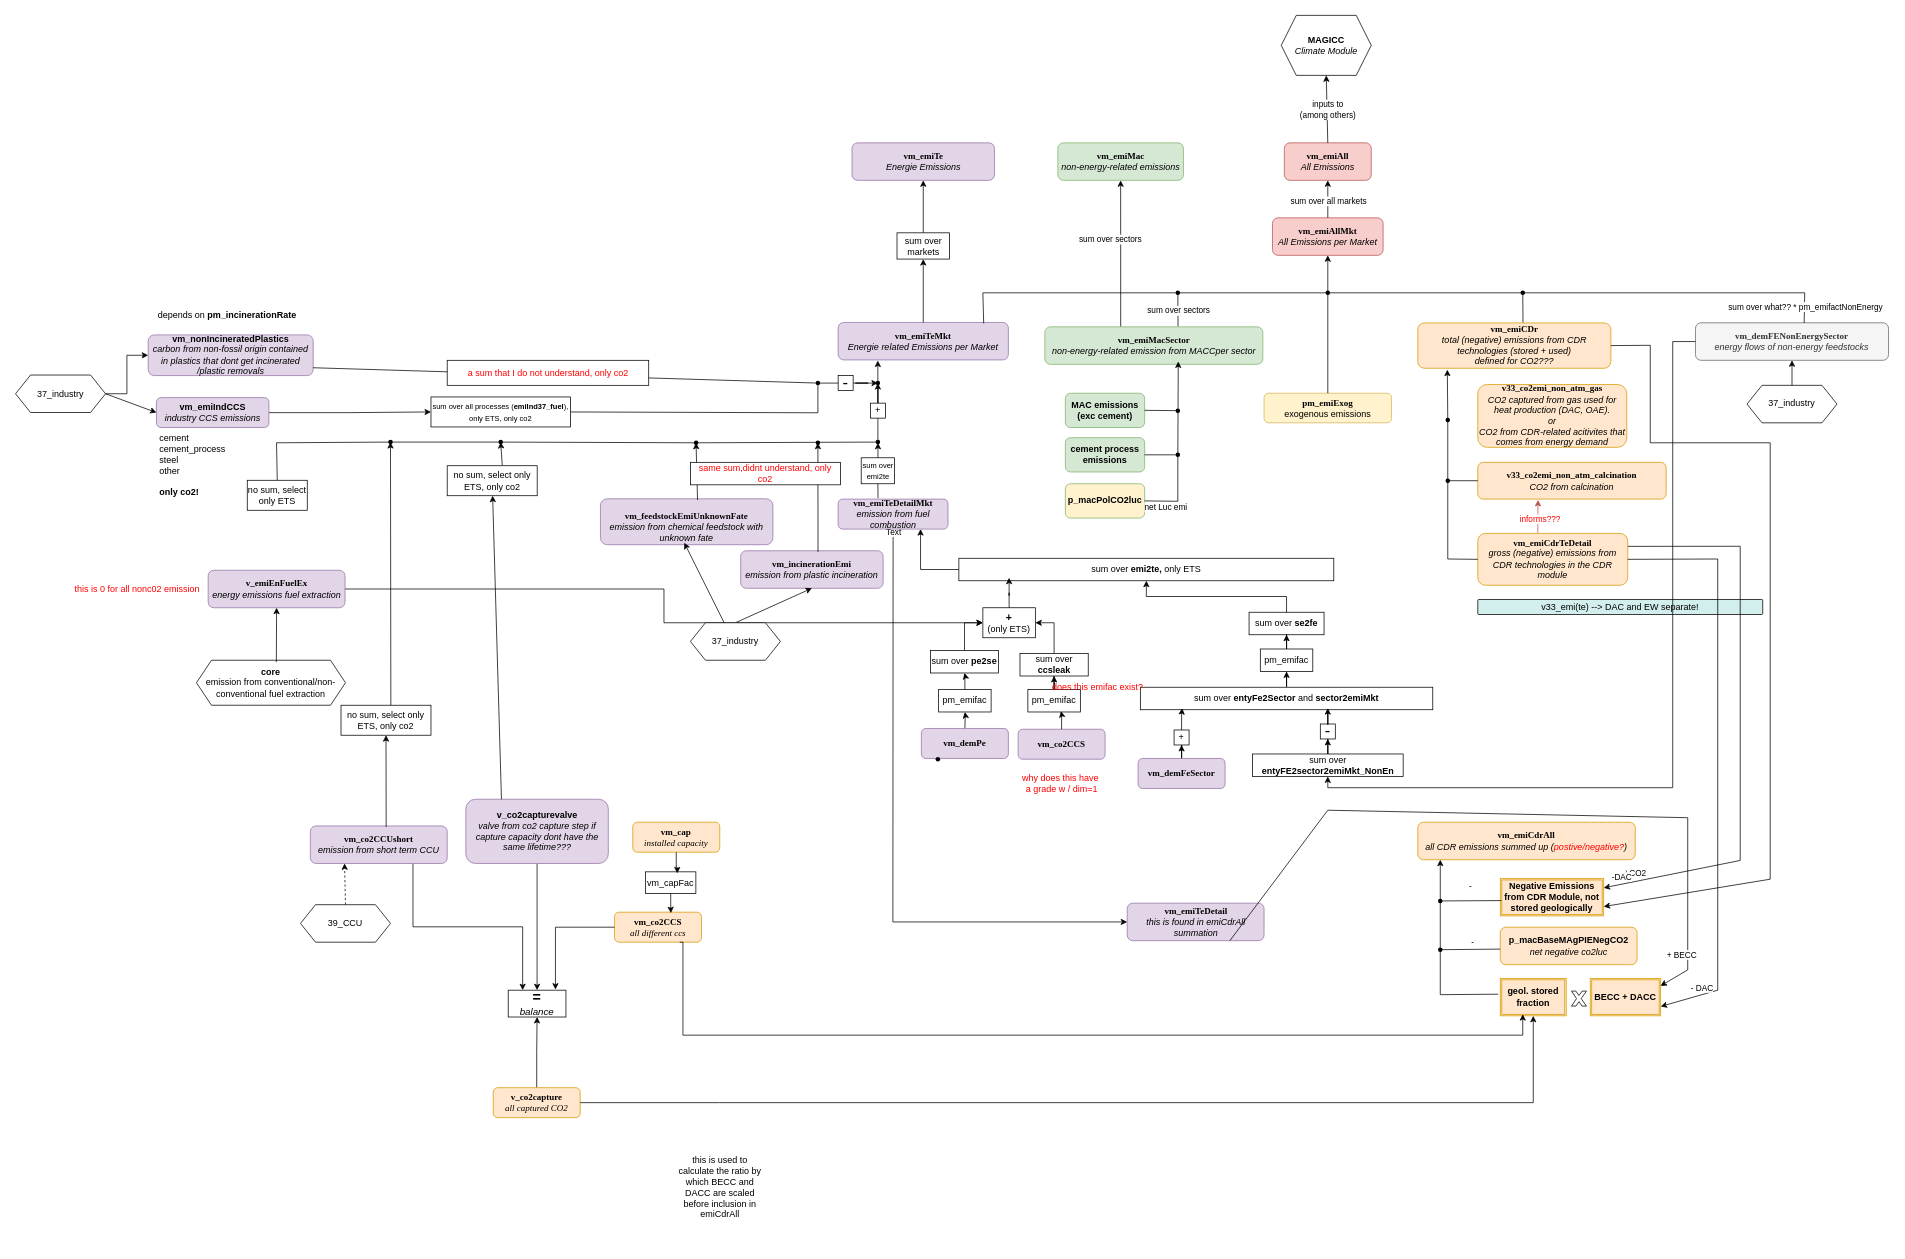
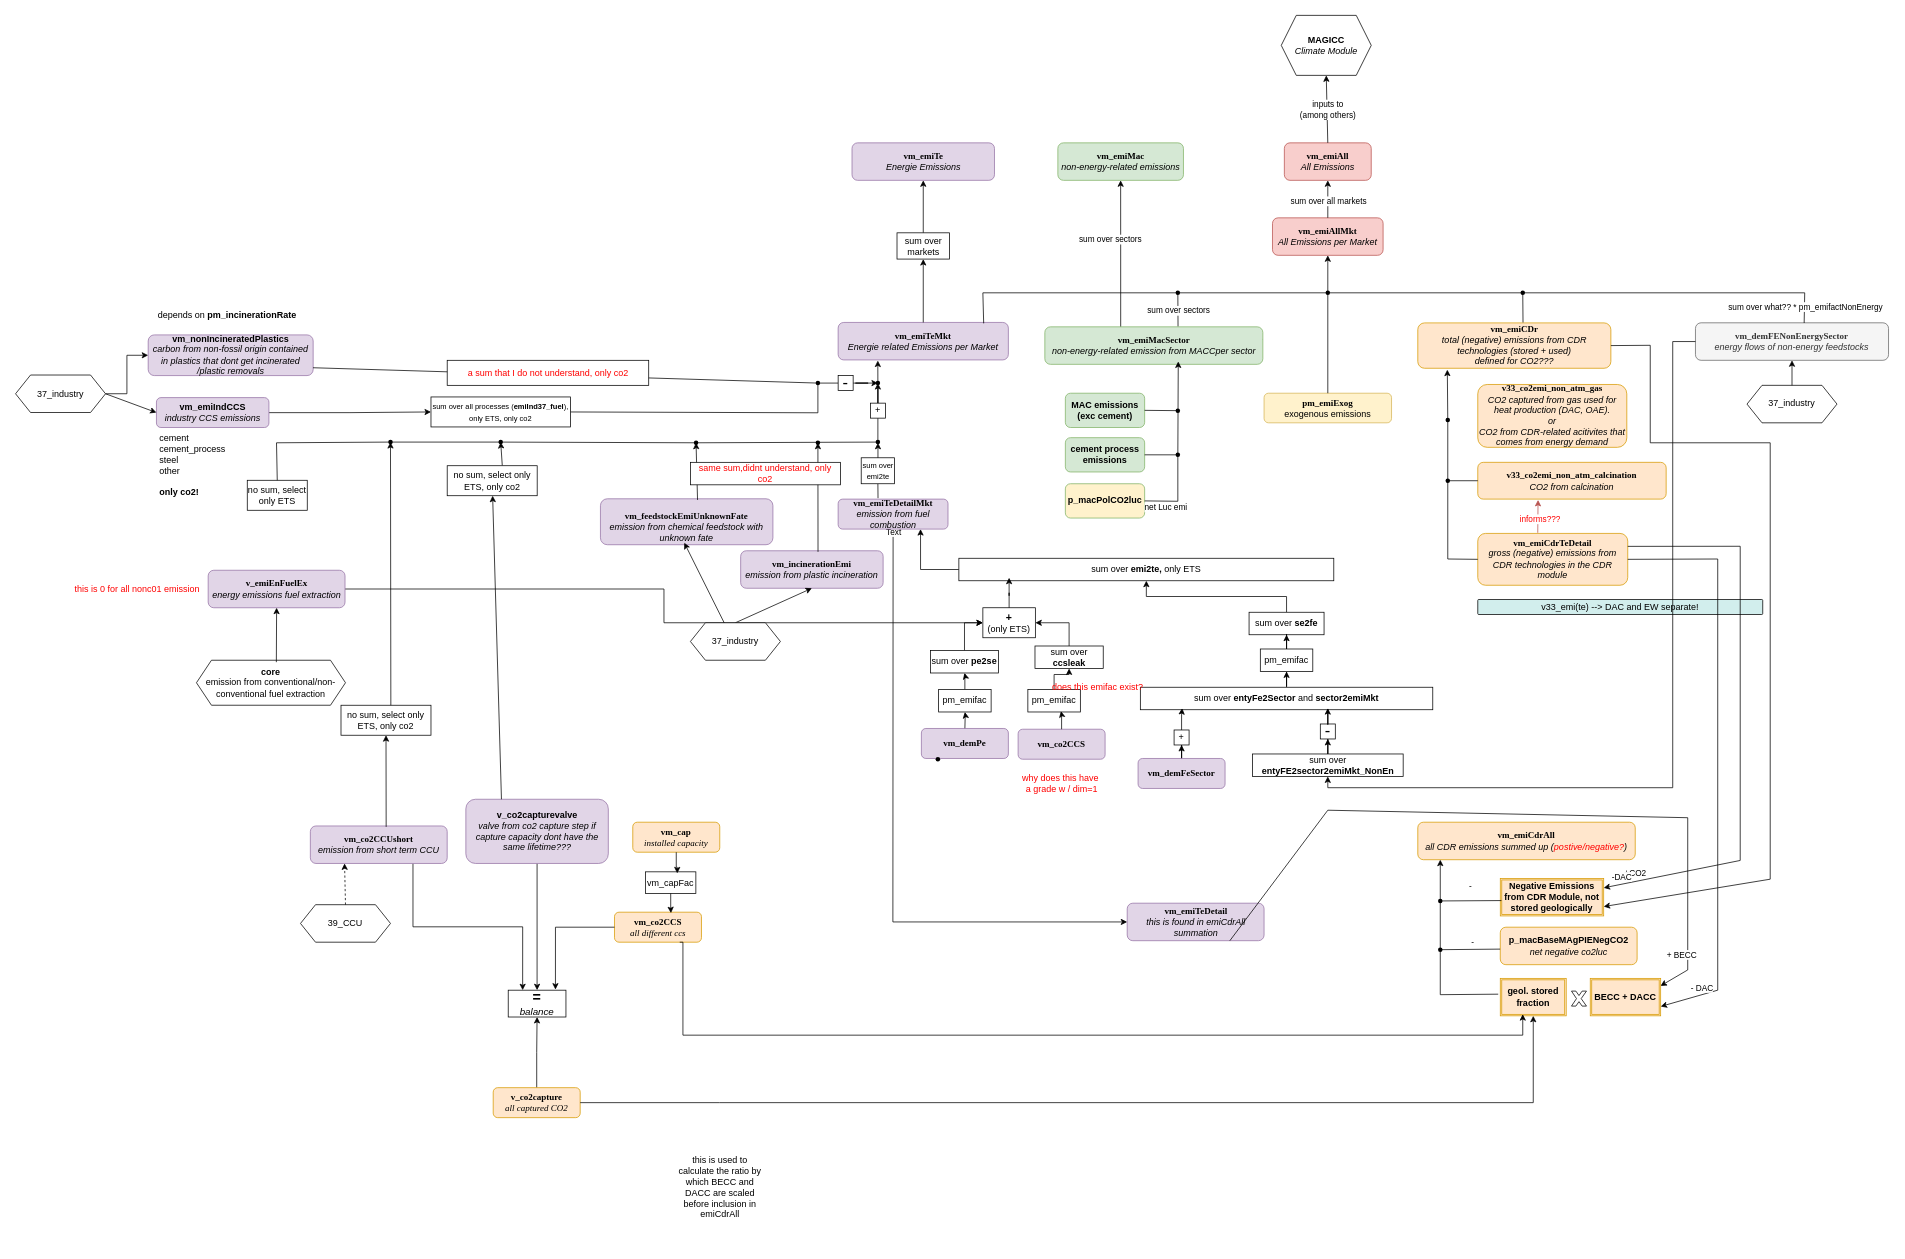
node "this is 0 for all nonc02 emission": label "this is 0 for all nonc02 emission" -> "this is 0 for all nonc01 emission"
node "sum over ccsleak": moved (1054, 665) -> (1069, 657)
